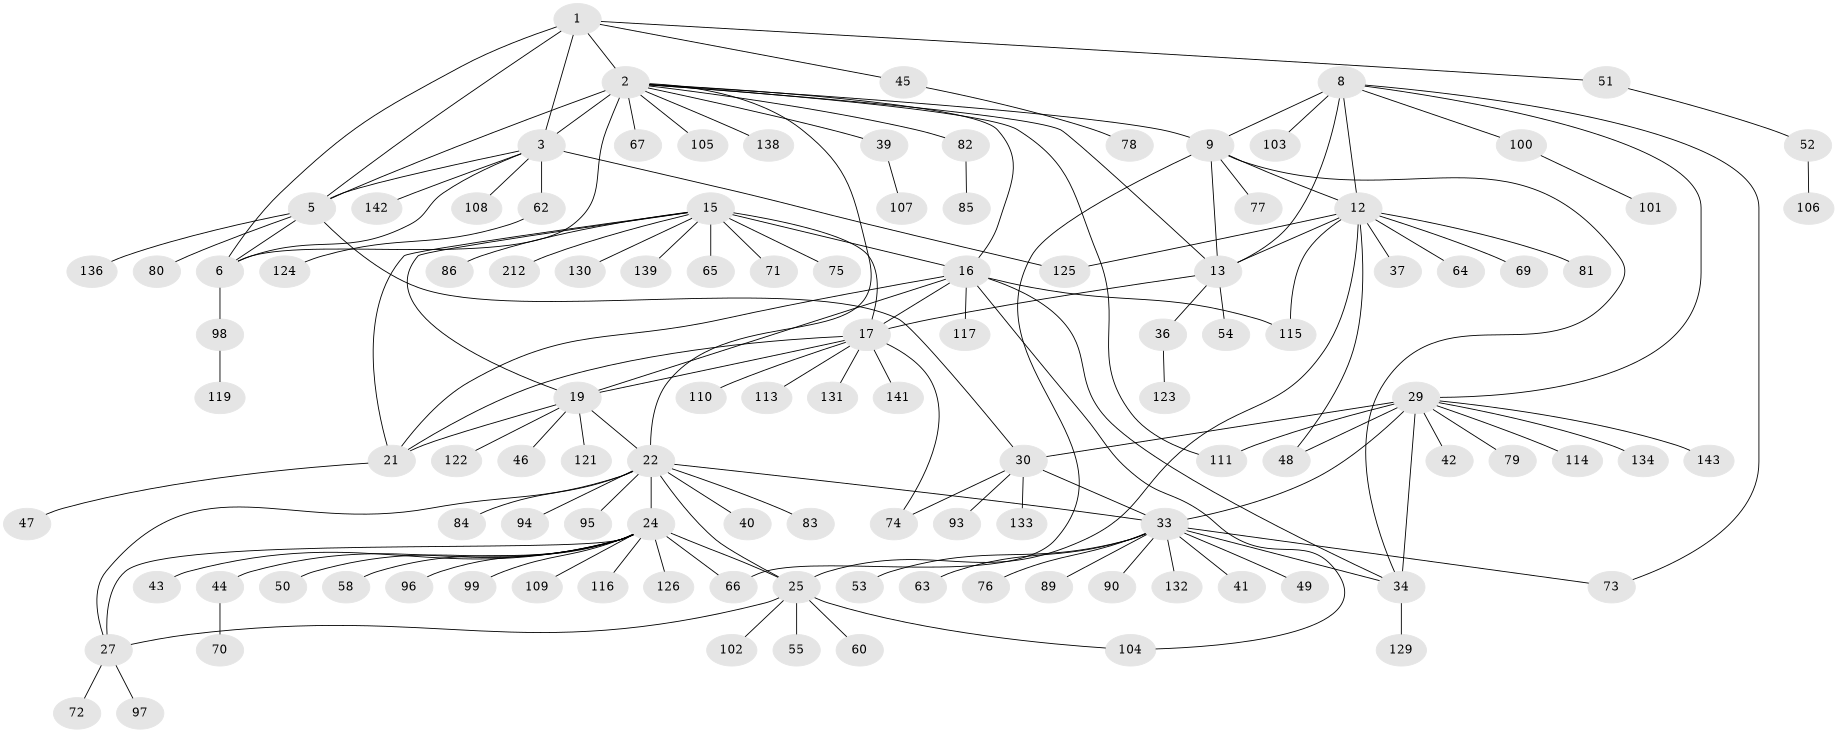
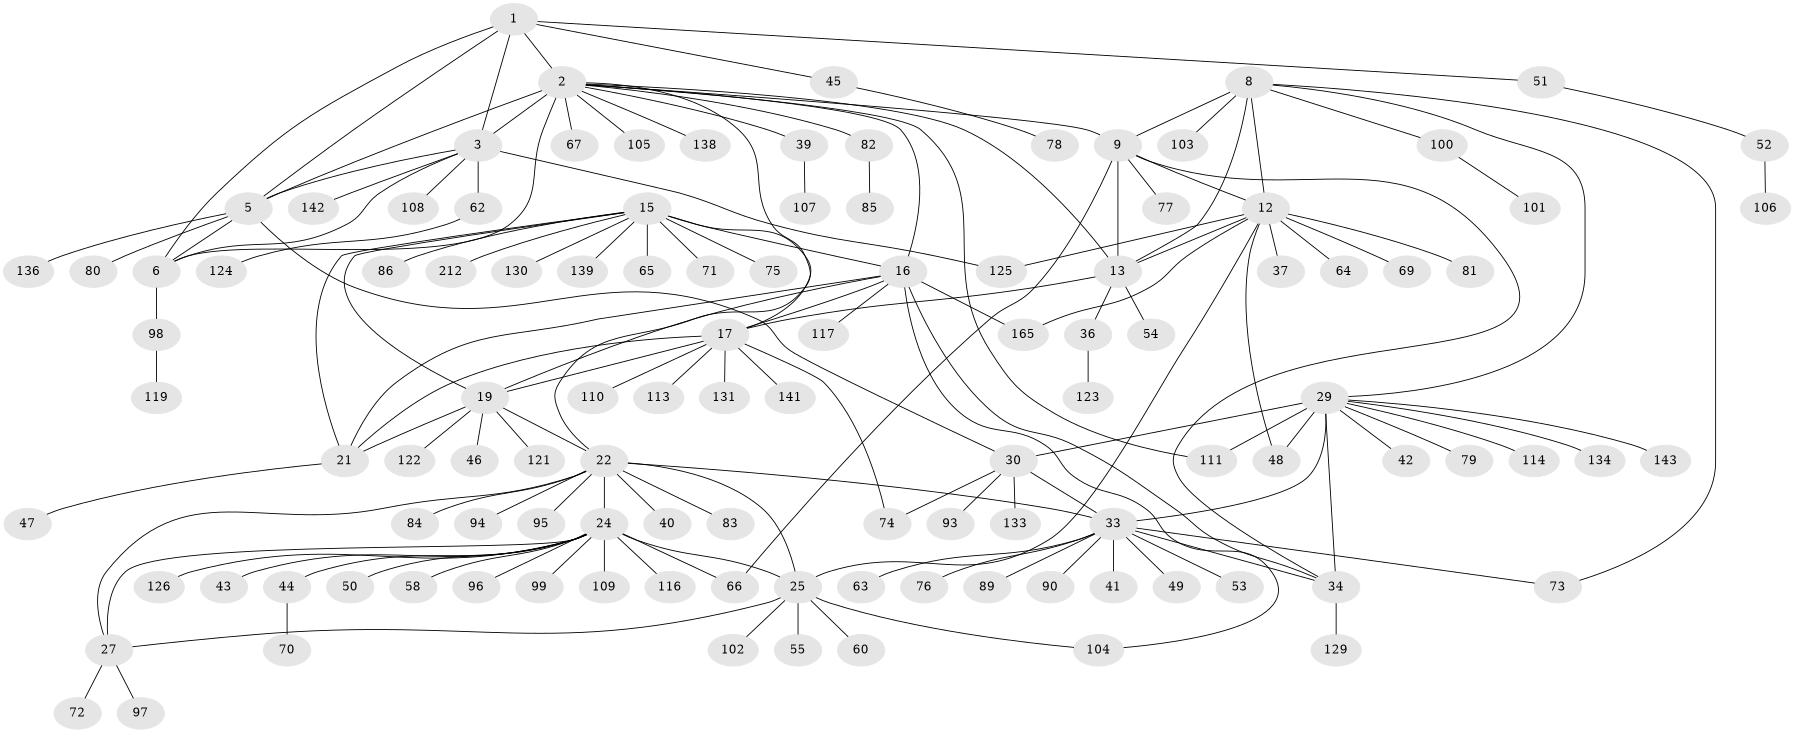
node "115": label "115" -> "165"
node "132": removed
